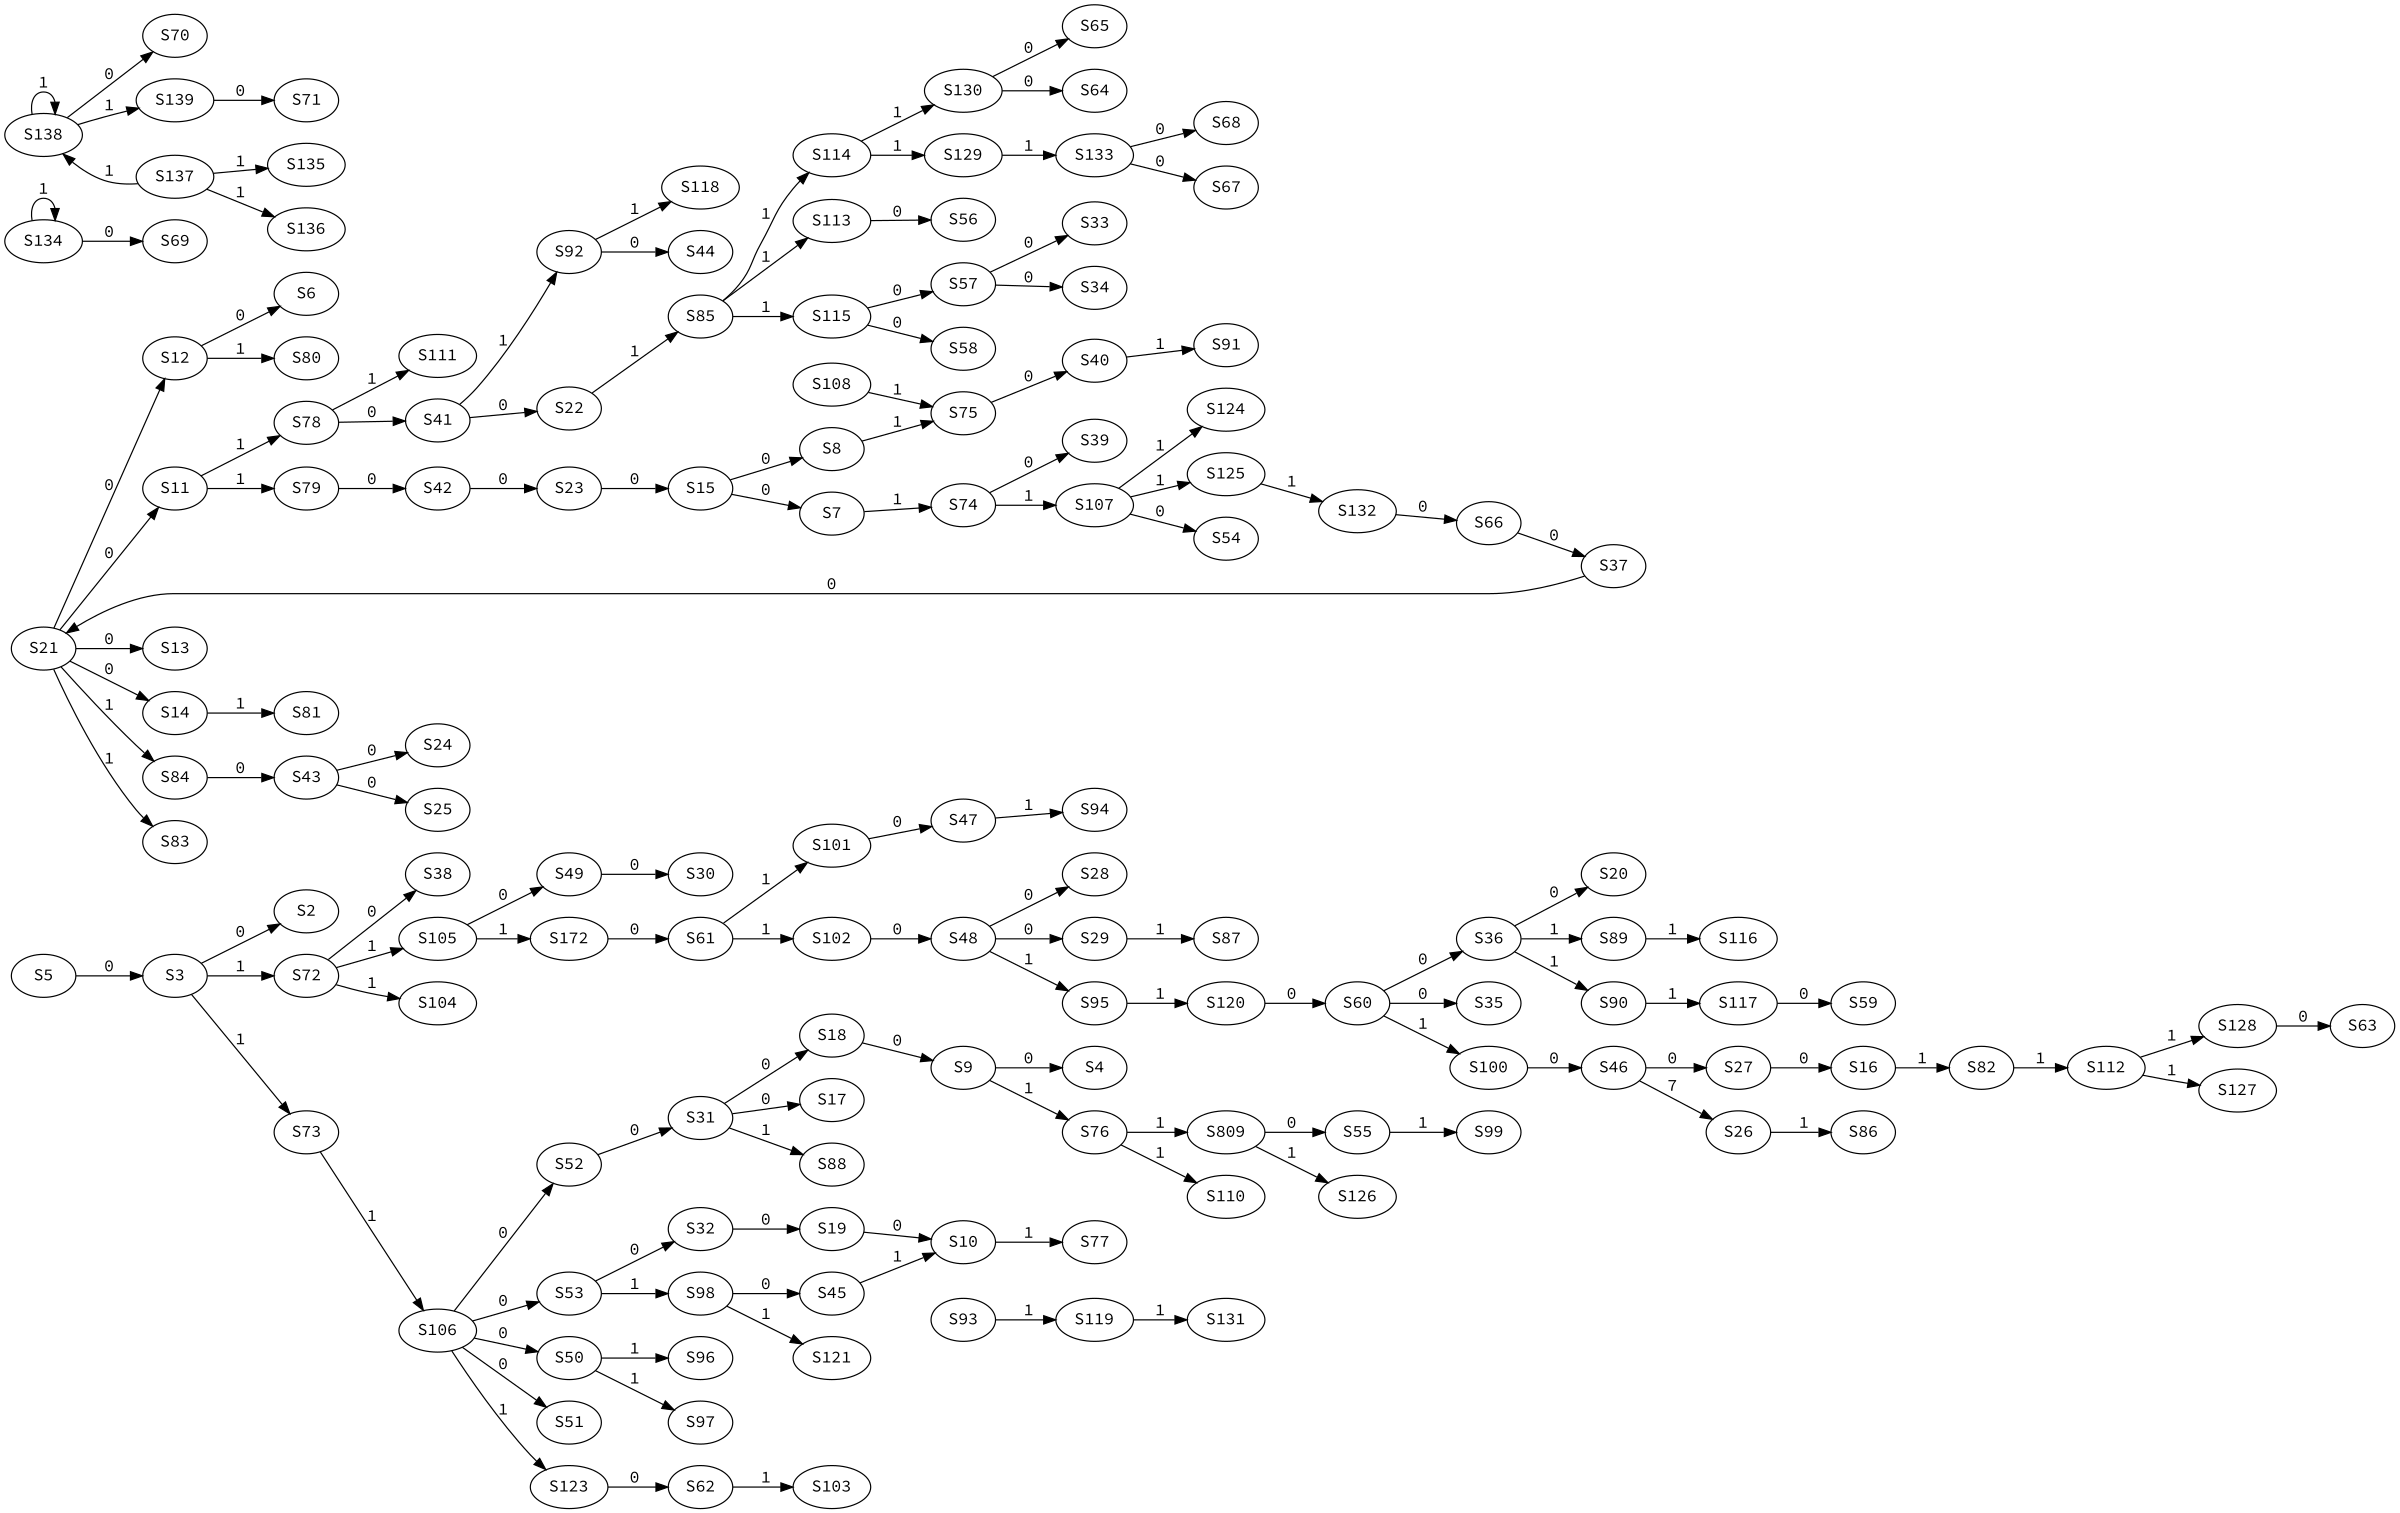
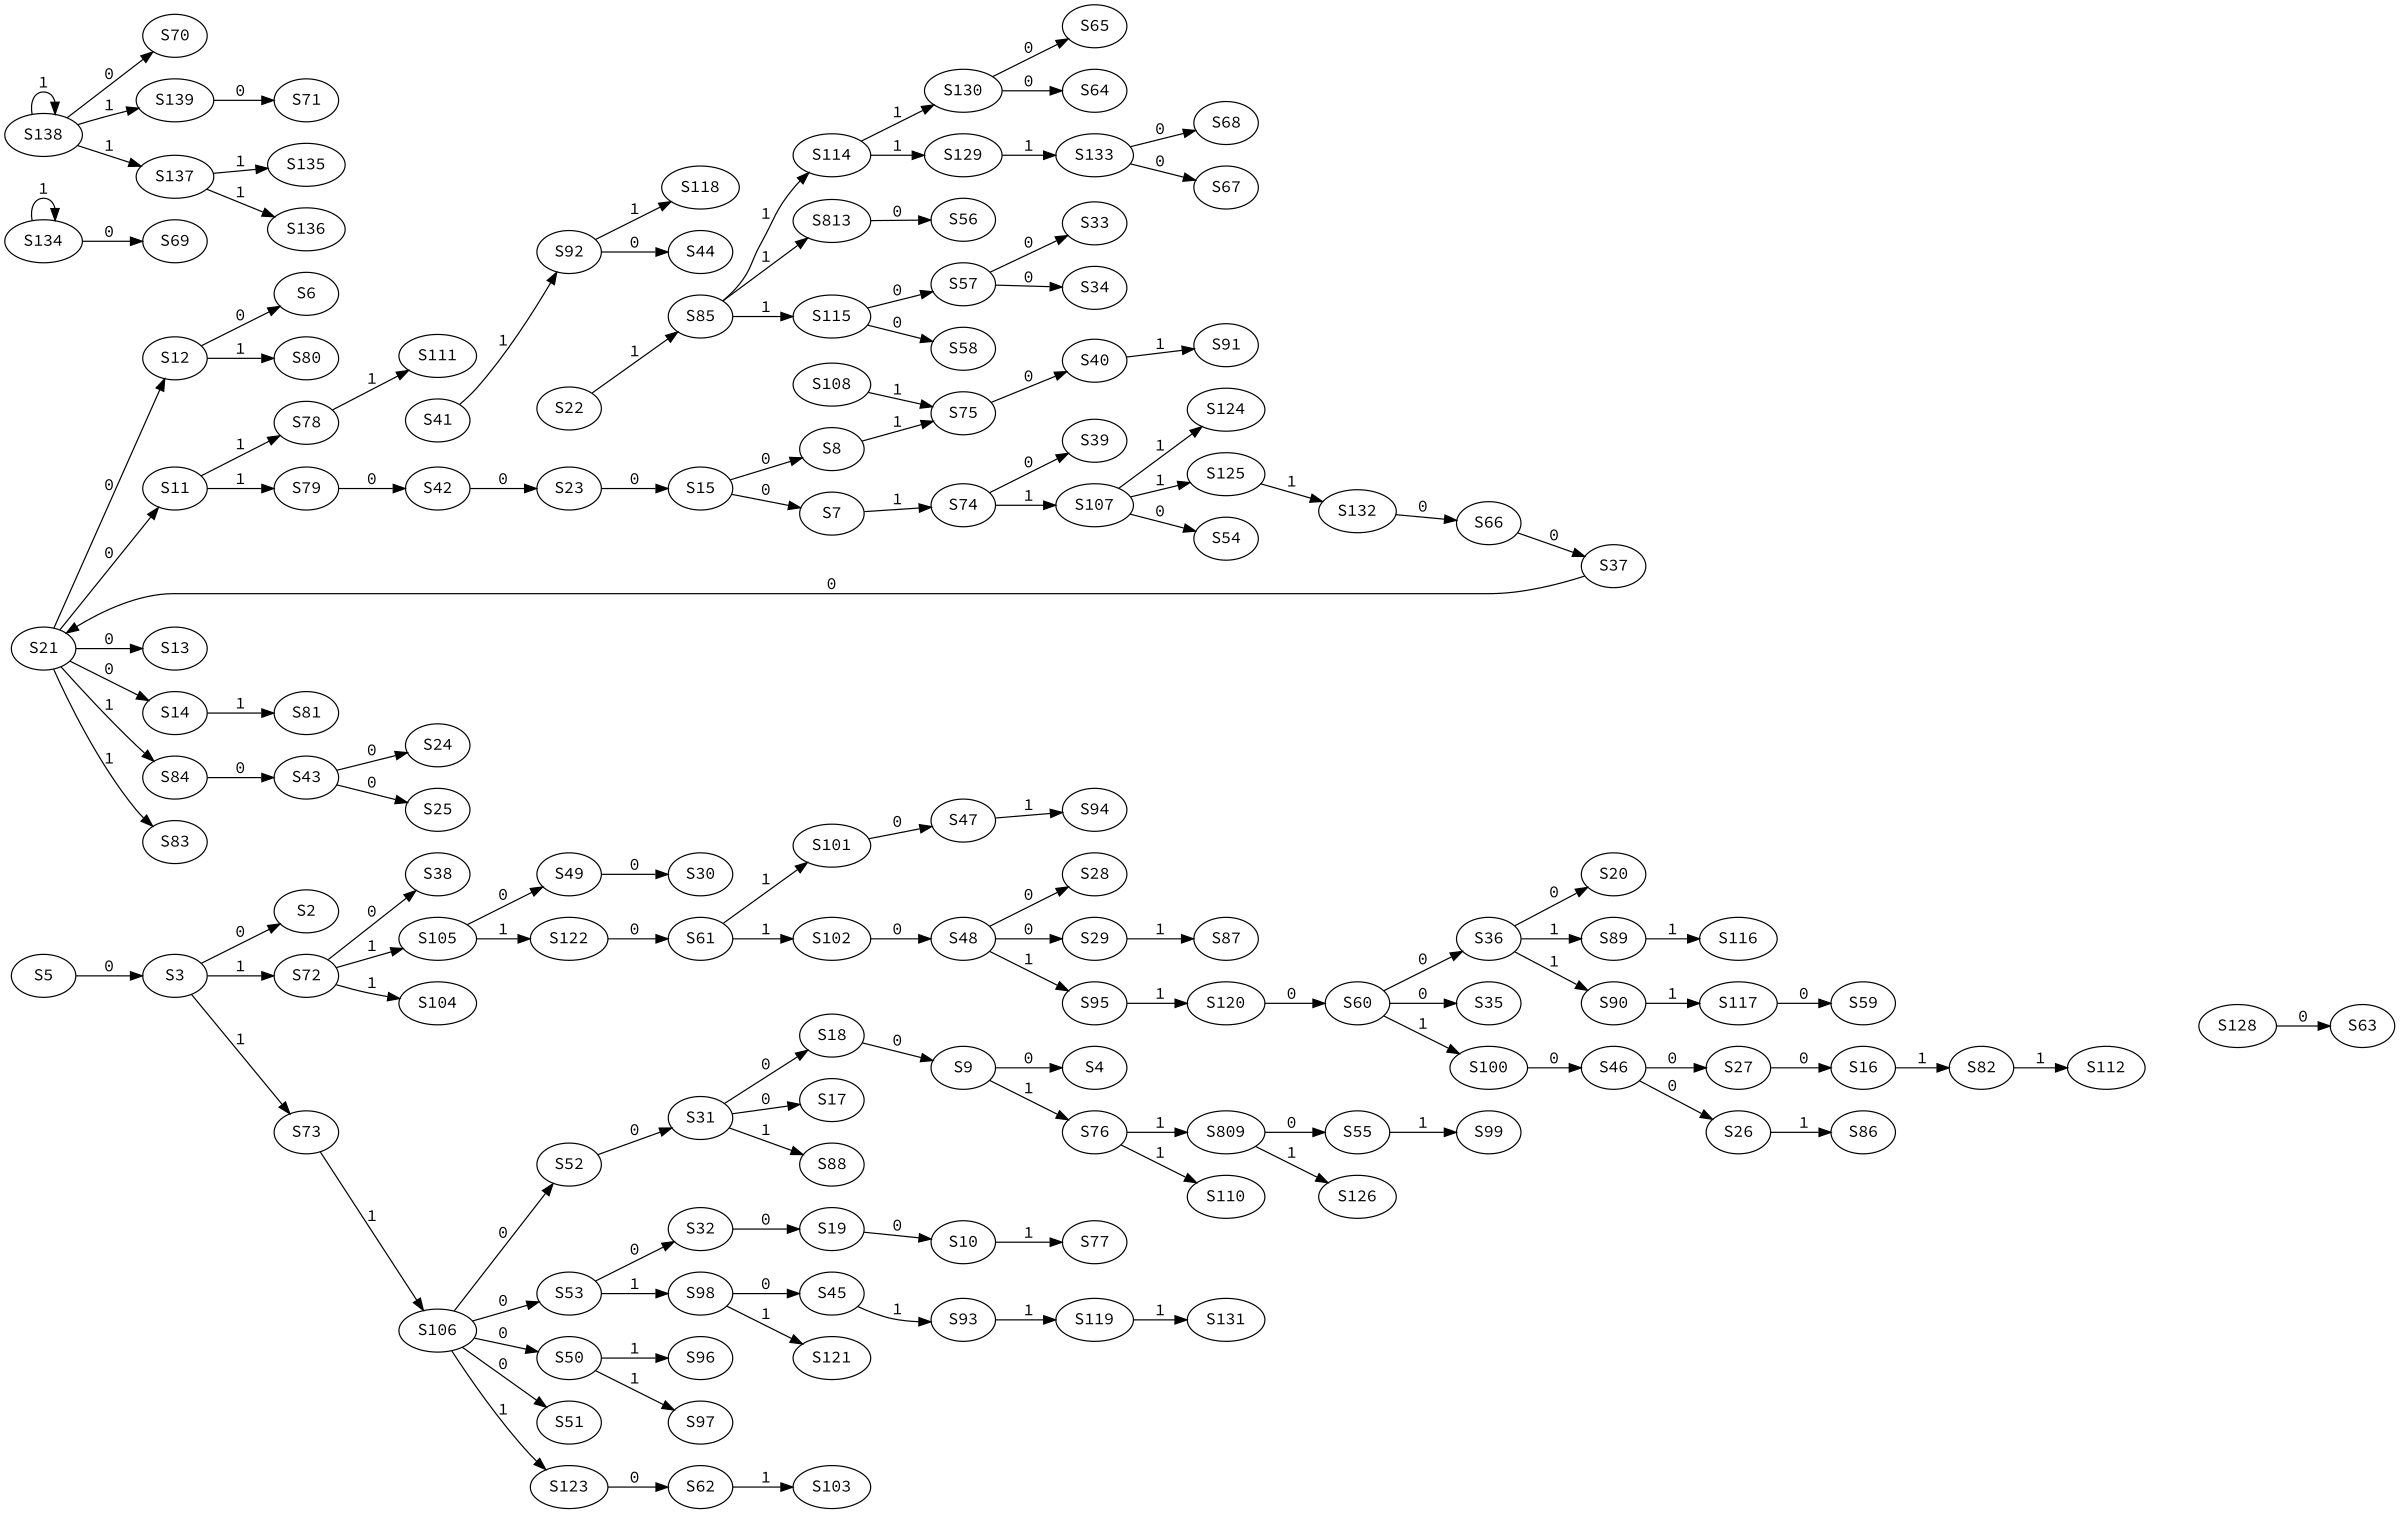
edge "S137" -> "S138": reversed
node "S113": label "S113" -> "S813"
edge "S41" -> "S22": removed, label "0"
edge "S78" -> "S41": removed, label "0"
node "S172": label "S172" -> "S122"
edge "S112" -> "S128": removed, label "1"
edge "S46" -> "S26": label "7" -> "0"
node "S127": removed
edge "S45" -> "S10": now "S45" -> "S93"
